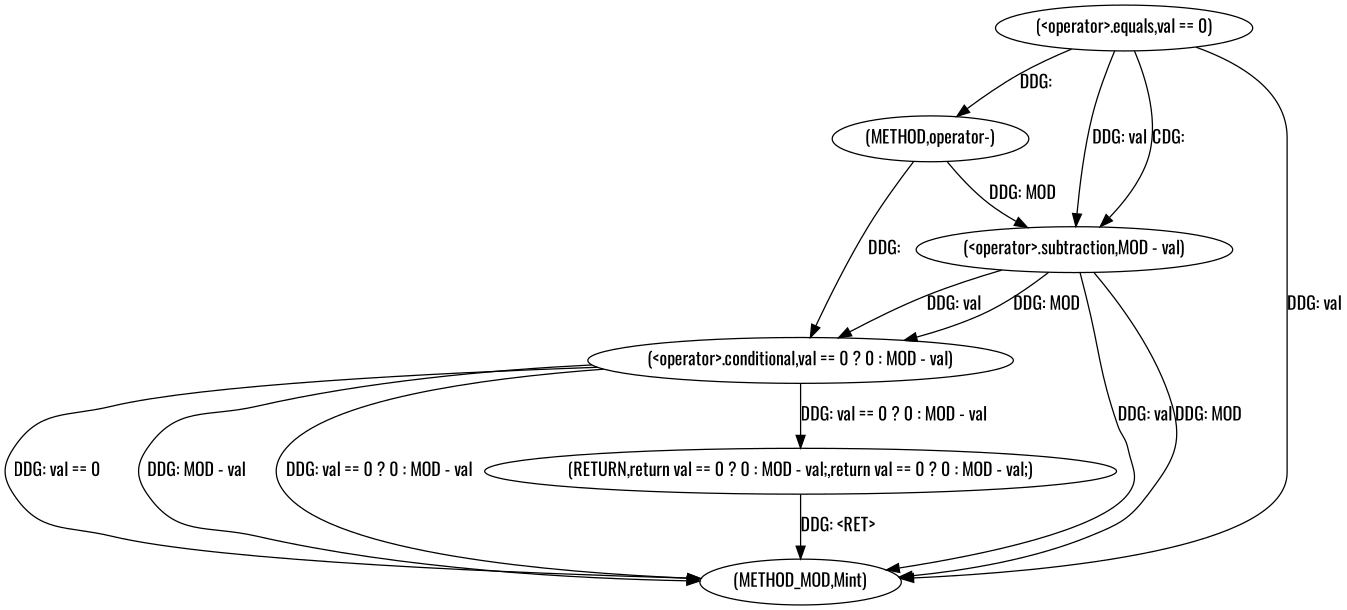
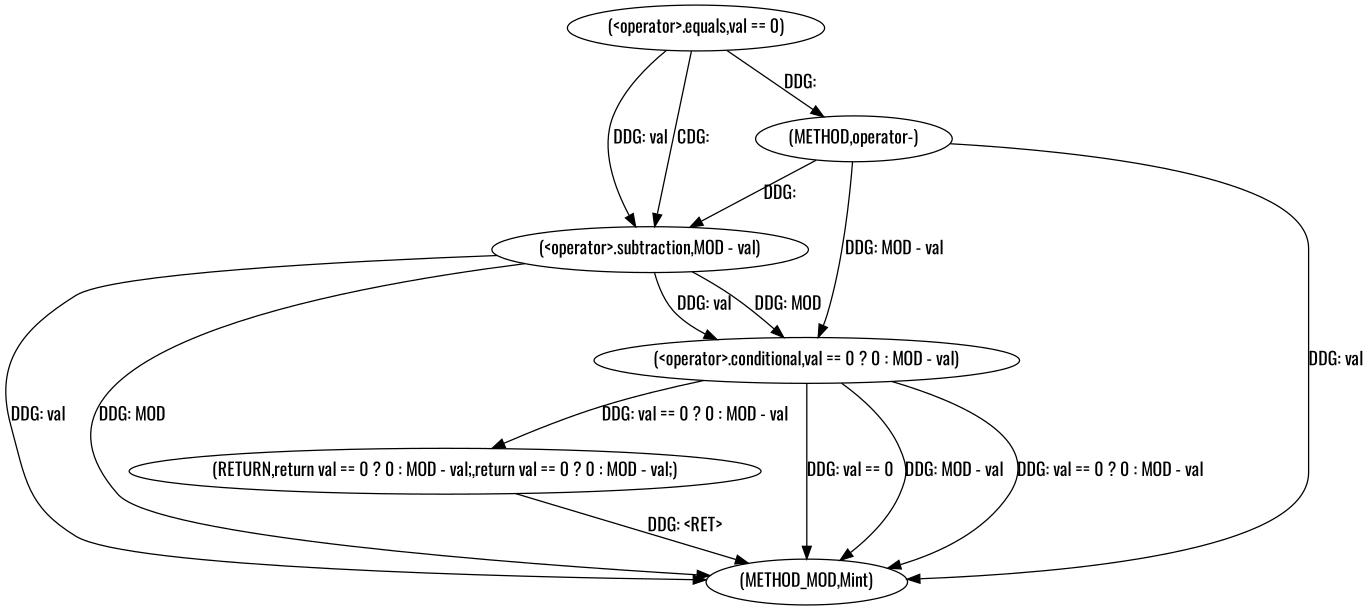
edge "(METHOD,operator-)" -> "(<operator>.subtraction,MOD - val)": label "DDG: MOD" -> "DDG: "
edge "(METHOD,operator-)" -> "(<operator>.conditional,val == 0 ? 0 : MOD - val)": label "DDG: " -> "DDG: MOD - val"
edge "(<operator>.equals,val == 0)" -> "(METHOD_MOD,Mint)": now "(METHOD,operator-)" -> "(METHOD_MOD,Mint)"
